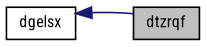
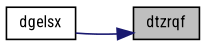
edge "dtzrqf" -> "dgelsx": reversed
